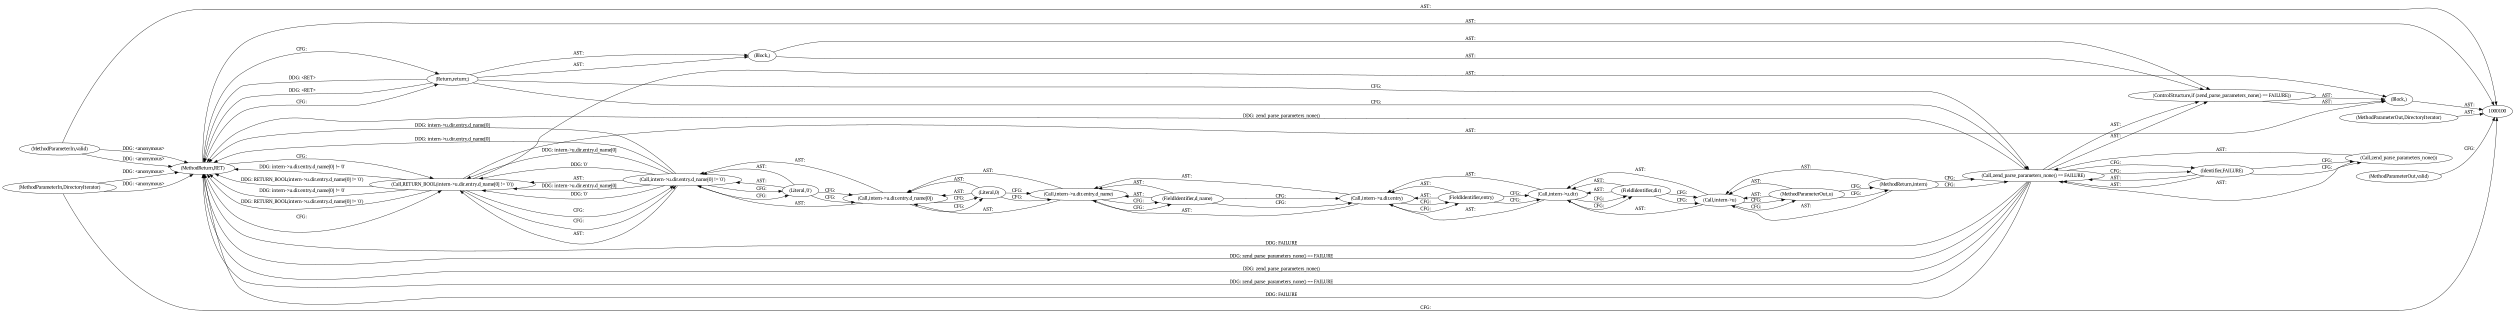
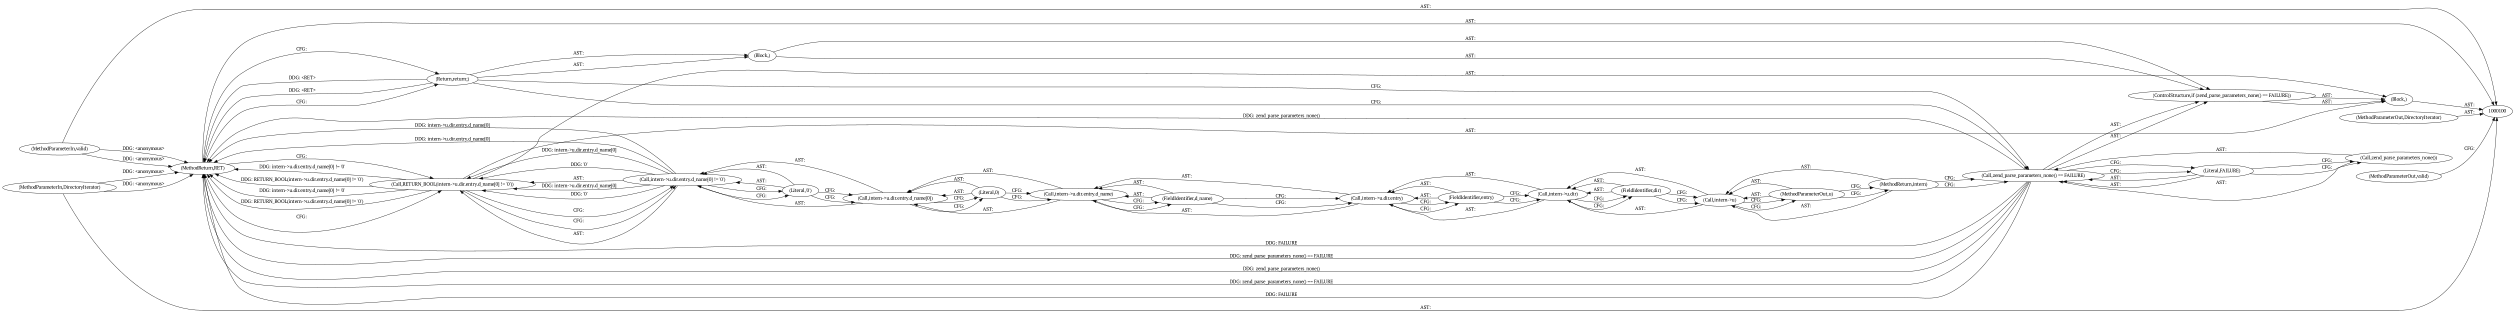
node "(Identifier,FAILURE)": label "(Identifier,FAILURE)" -> "(Literal,FAILURE)"
edge "(MethodParameterIn,DirectoryIterator)" -> "1000100": label "CFG: " -> "AST: "
